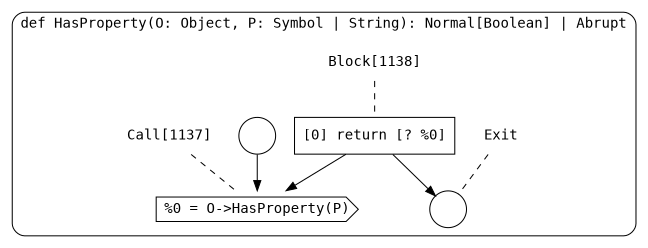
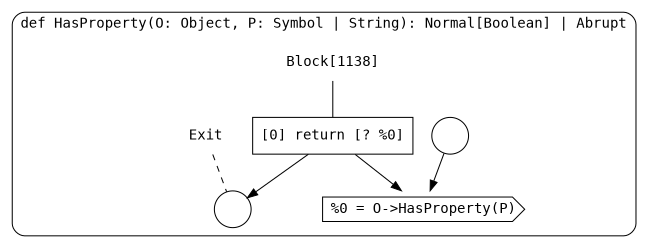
edge "Block[1138]" -- "[0] return [? %0]": style dashed -> solid
node "Call[1137]": removed
